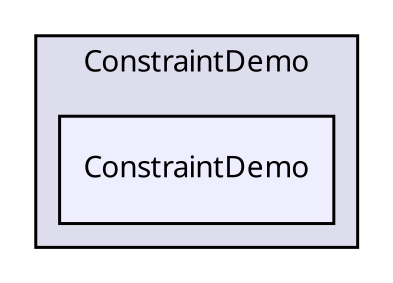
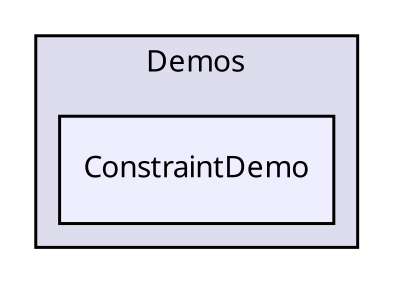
cluster "ConstraintDemo": label "ConstraintDemo" -> "Demos"
